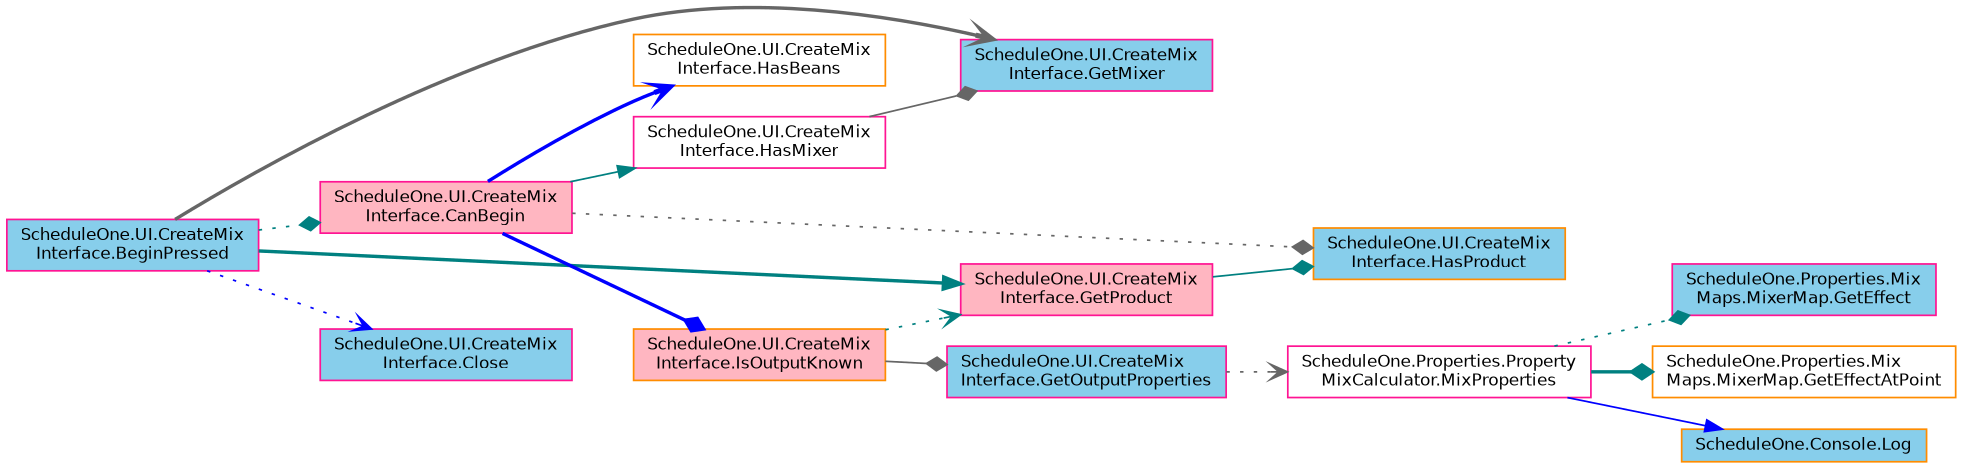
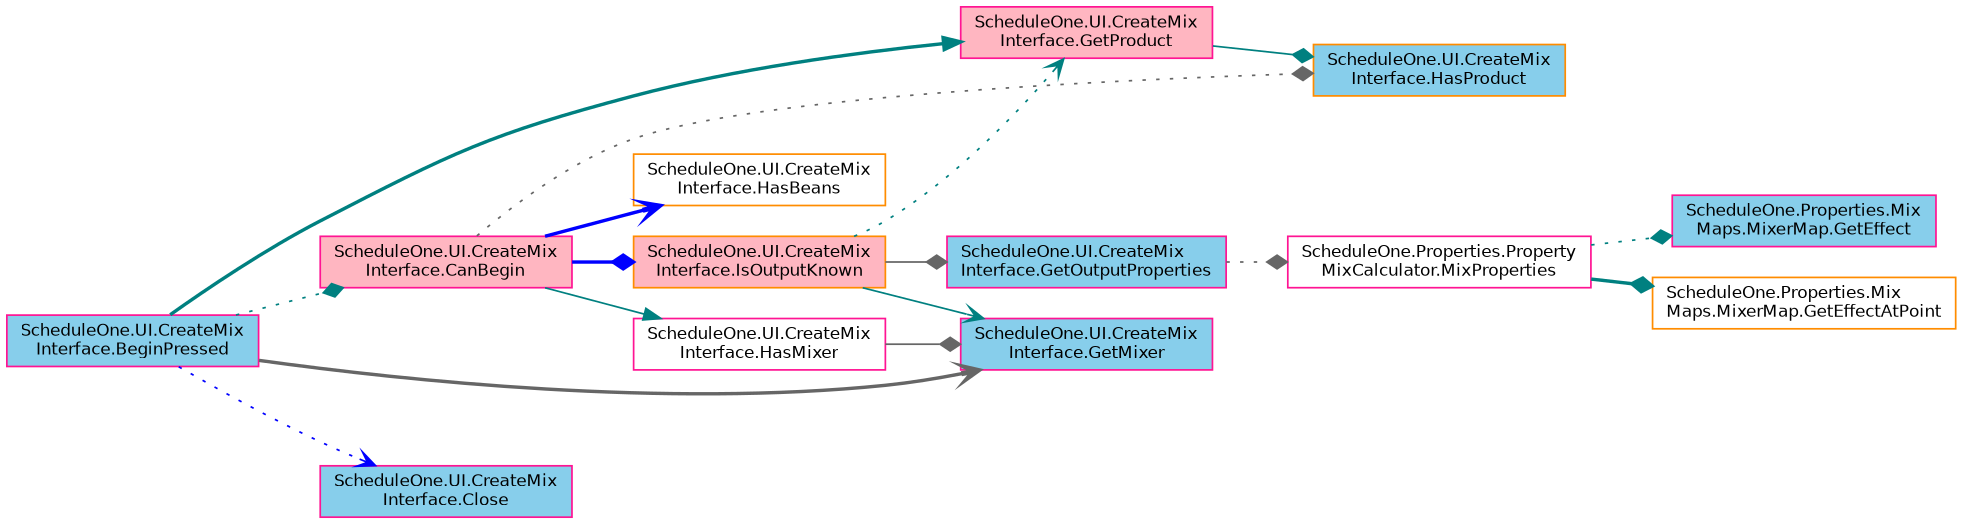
edge "ScheduleOne.UI.CreateMix Interface.IsOutputKnown" -> "ScheduleOne.UI.CreateMix Interface.GetMixer": added
edge "ScheduleOne.UI.CreateMix Interface.GetOutputProperties" -> "ScheduleOne.Properties.Property MixCalculator.MixProperties": arrowhead vee -> diamond
node "ScheduleOne.Console.Log": removed
